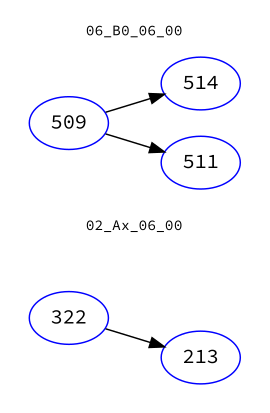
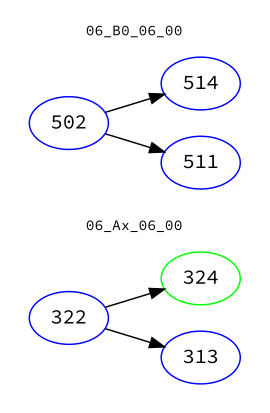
node "509": label "509" -> "502"
cluster "02_Ax_06_00": label "02_Ax_06_00" -> "06_Ax_06_00"
node "324": added
node "213": label "213" -> "313"
